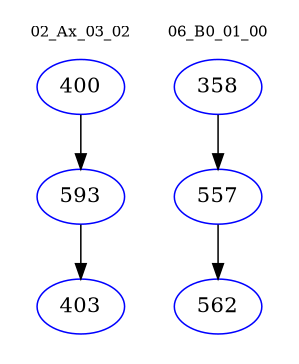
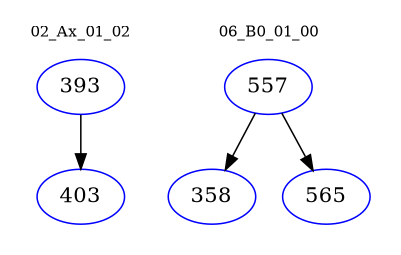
cluster "02_Ax_03_02": label "02_Ax_03_02" -> "02_Ax_01_02"
node "400": removed
edge "358" -> "557": reversed
node "593": label "593" -> "393"
node "562": label "562" -> "565"
